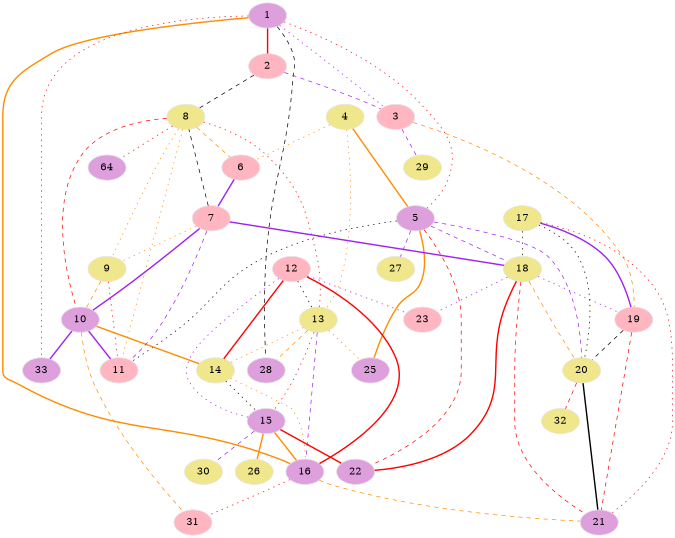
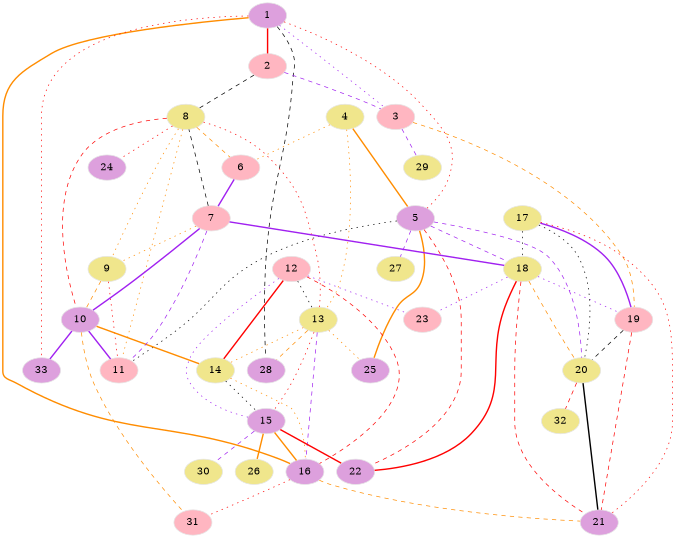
node "64": label "64" -> "24"
edge "12" -- "16": style bold -> dashed
